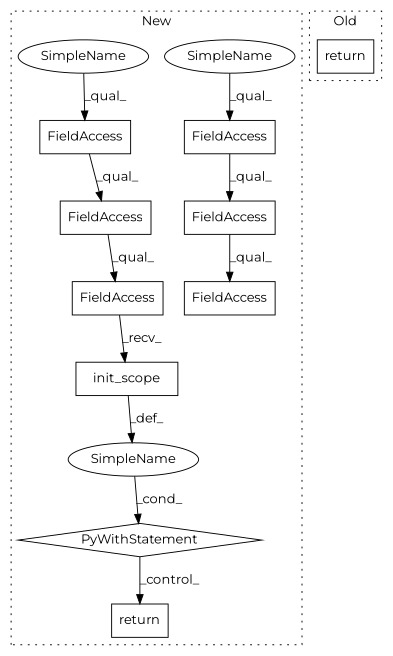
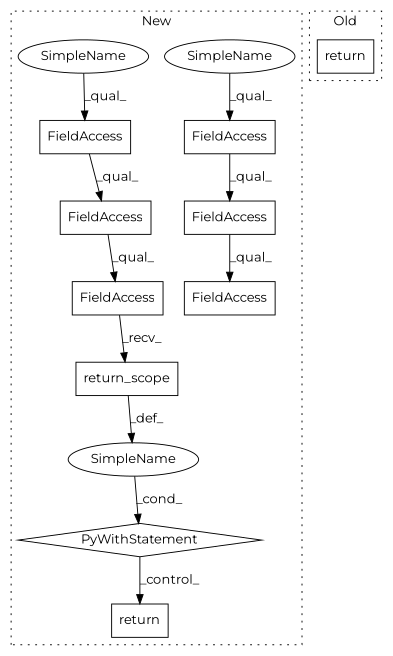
node "init_scope": label "init_scope" -> "return_scope"
